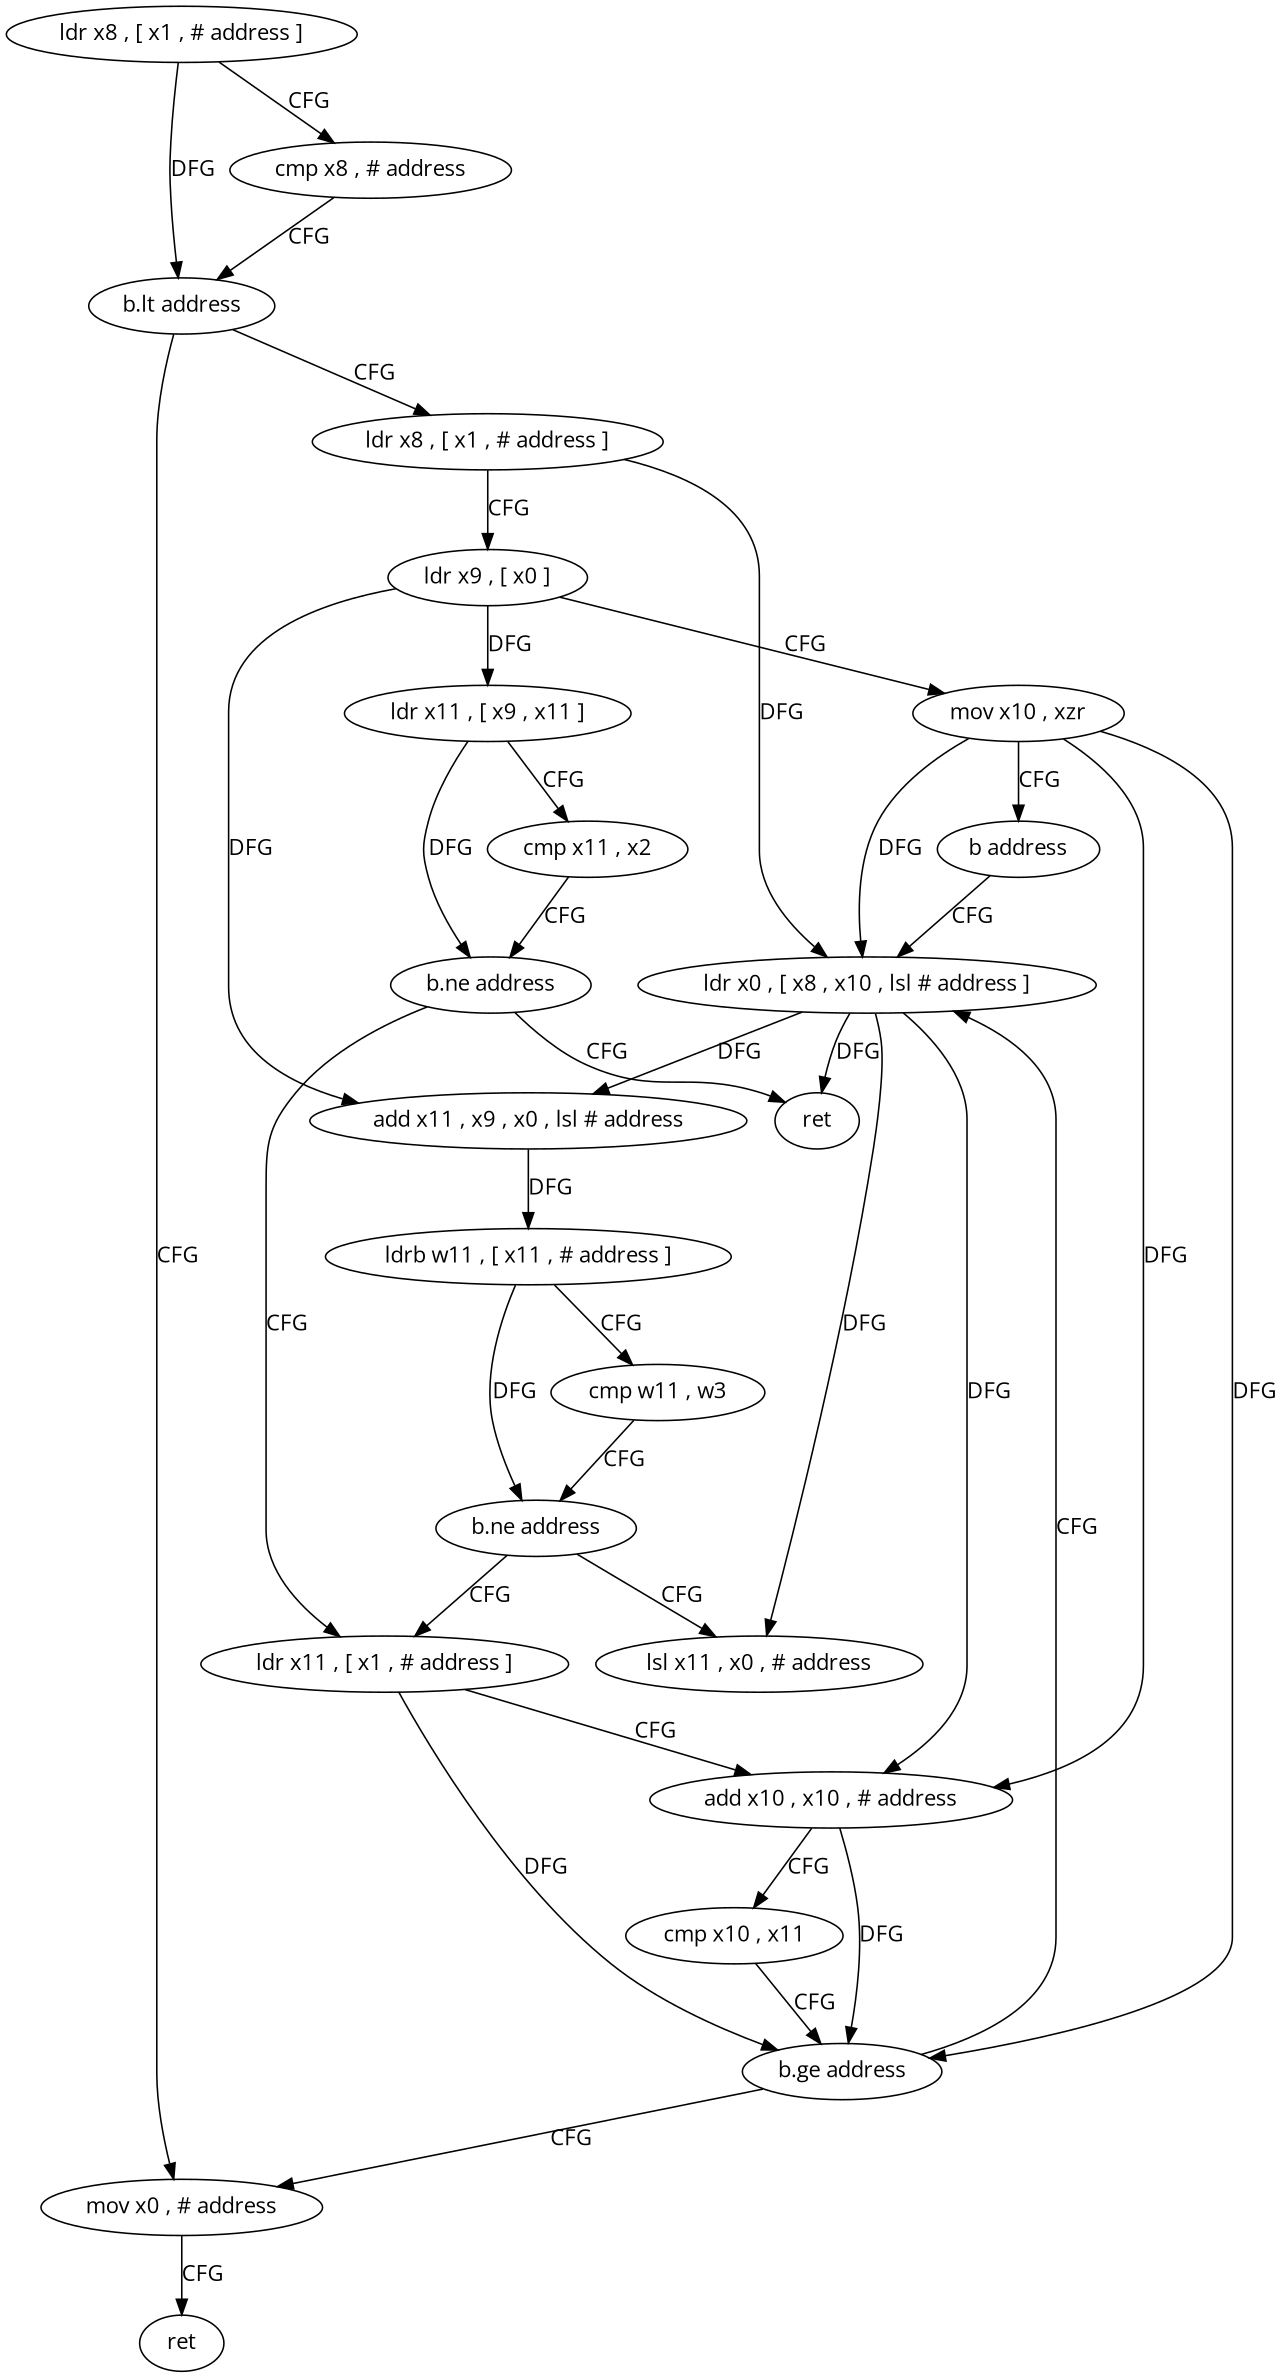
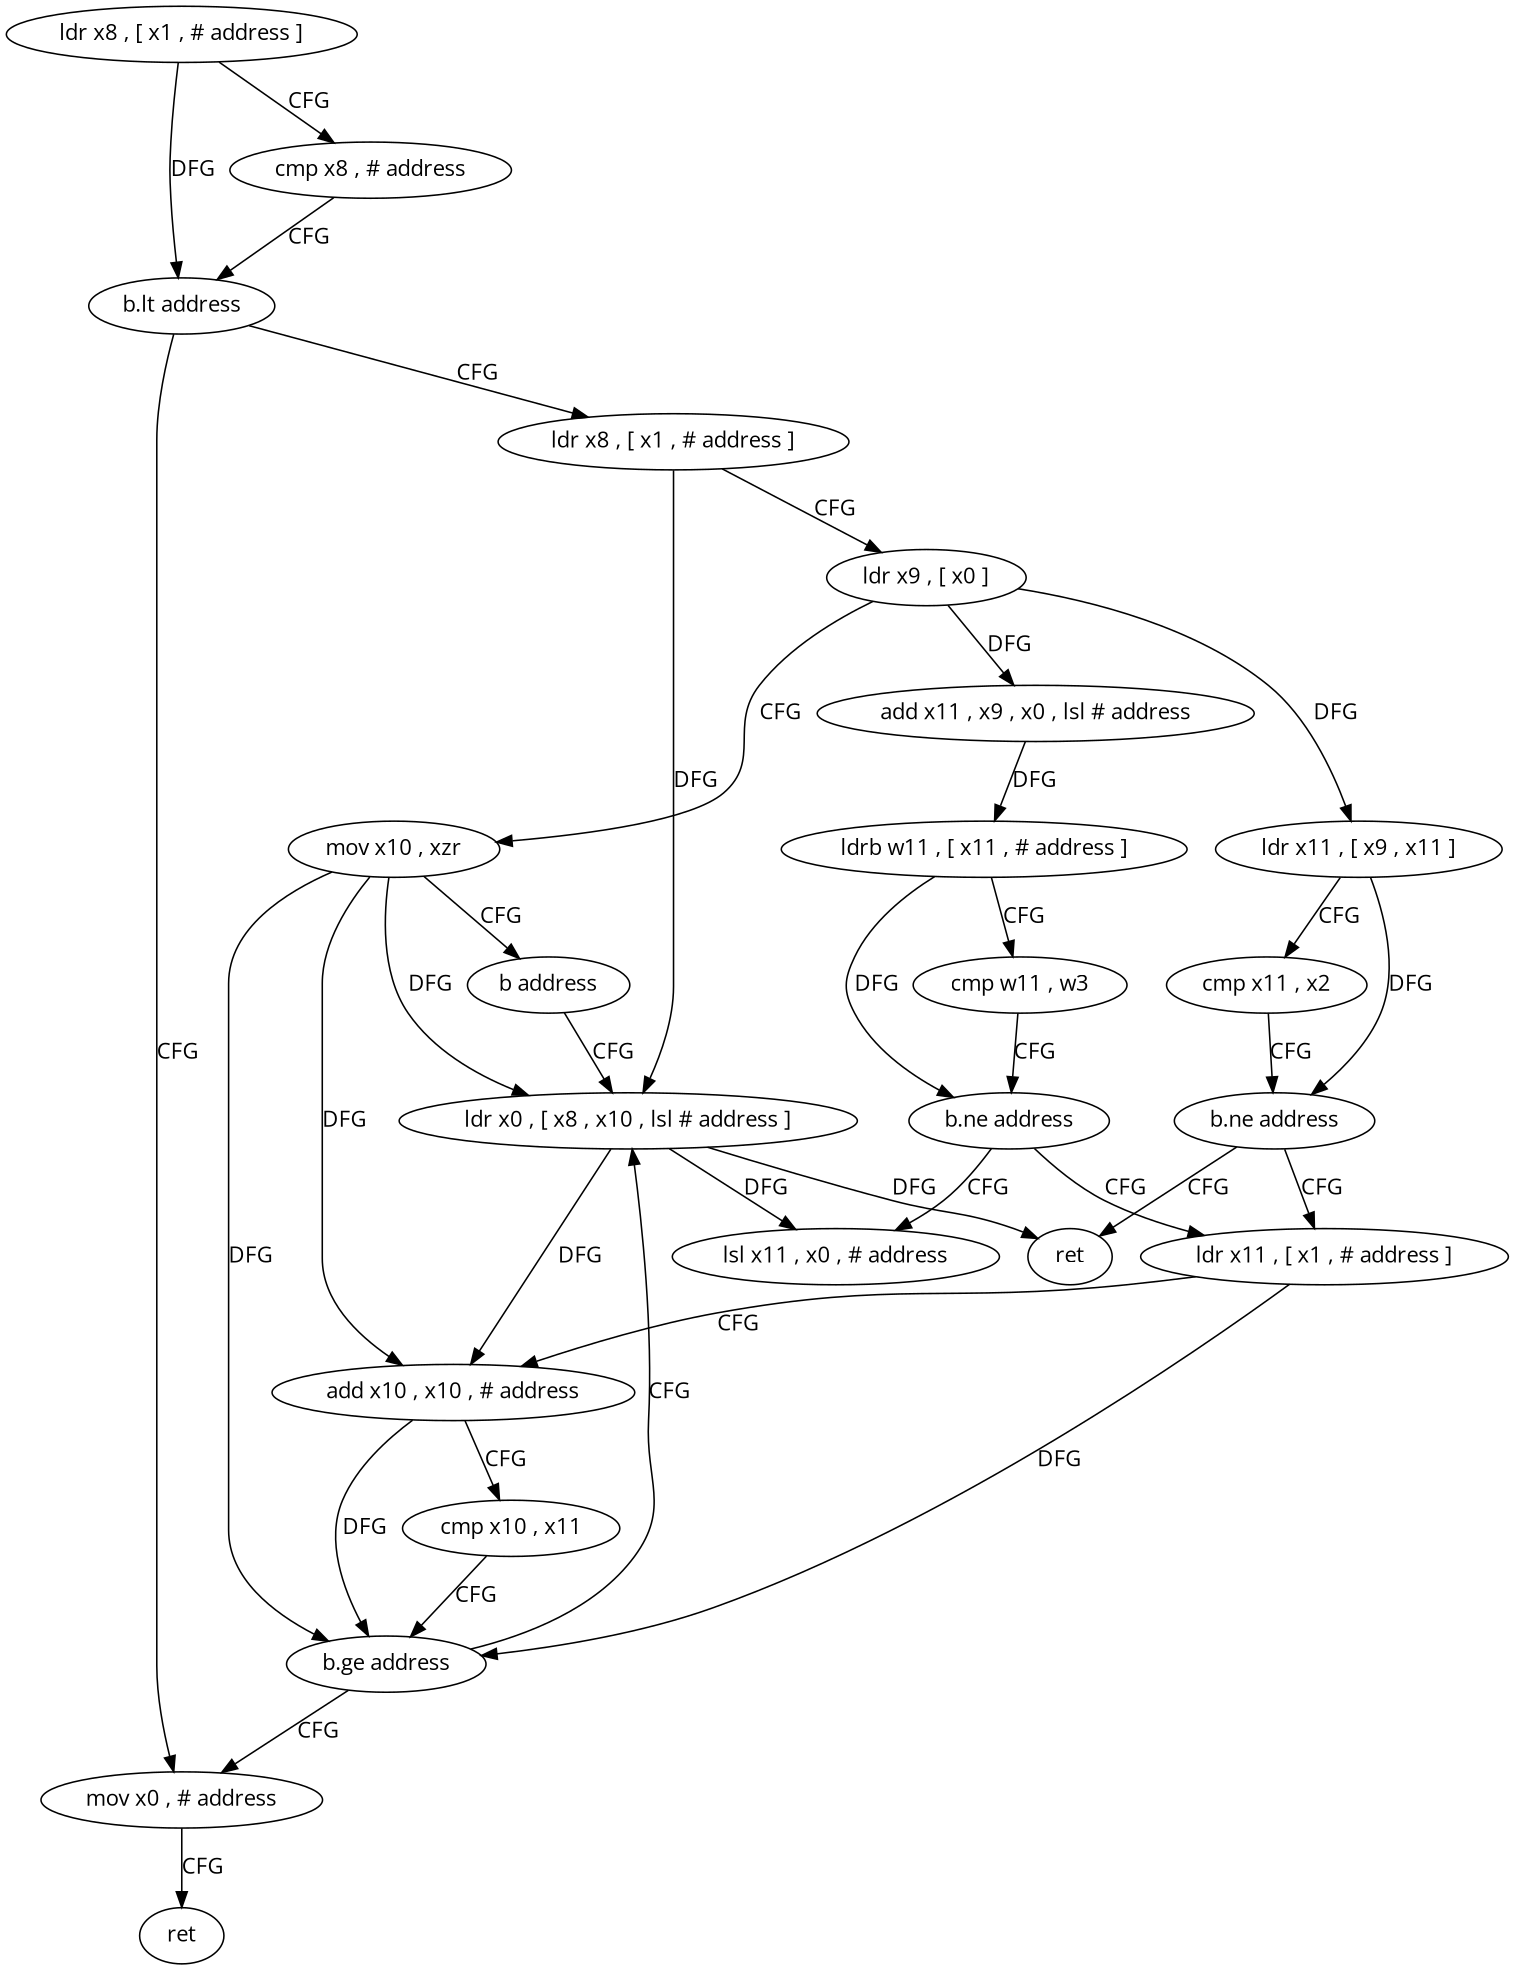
edge "ldr x0 , [ x8 , x10 , lsl # address ]" -> "add x11 , x9 , x0 , lsl # address": removed, label "DFG"
